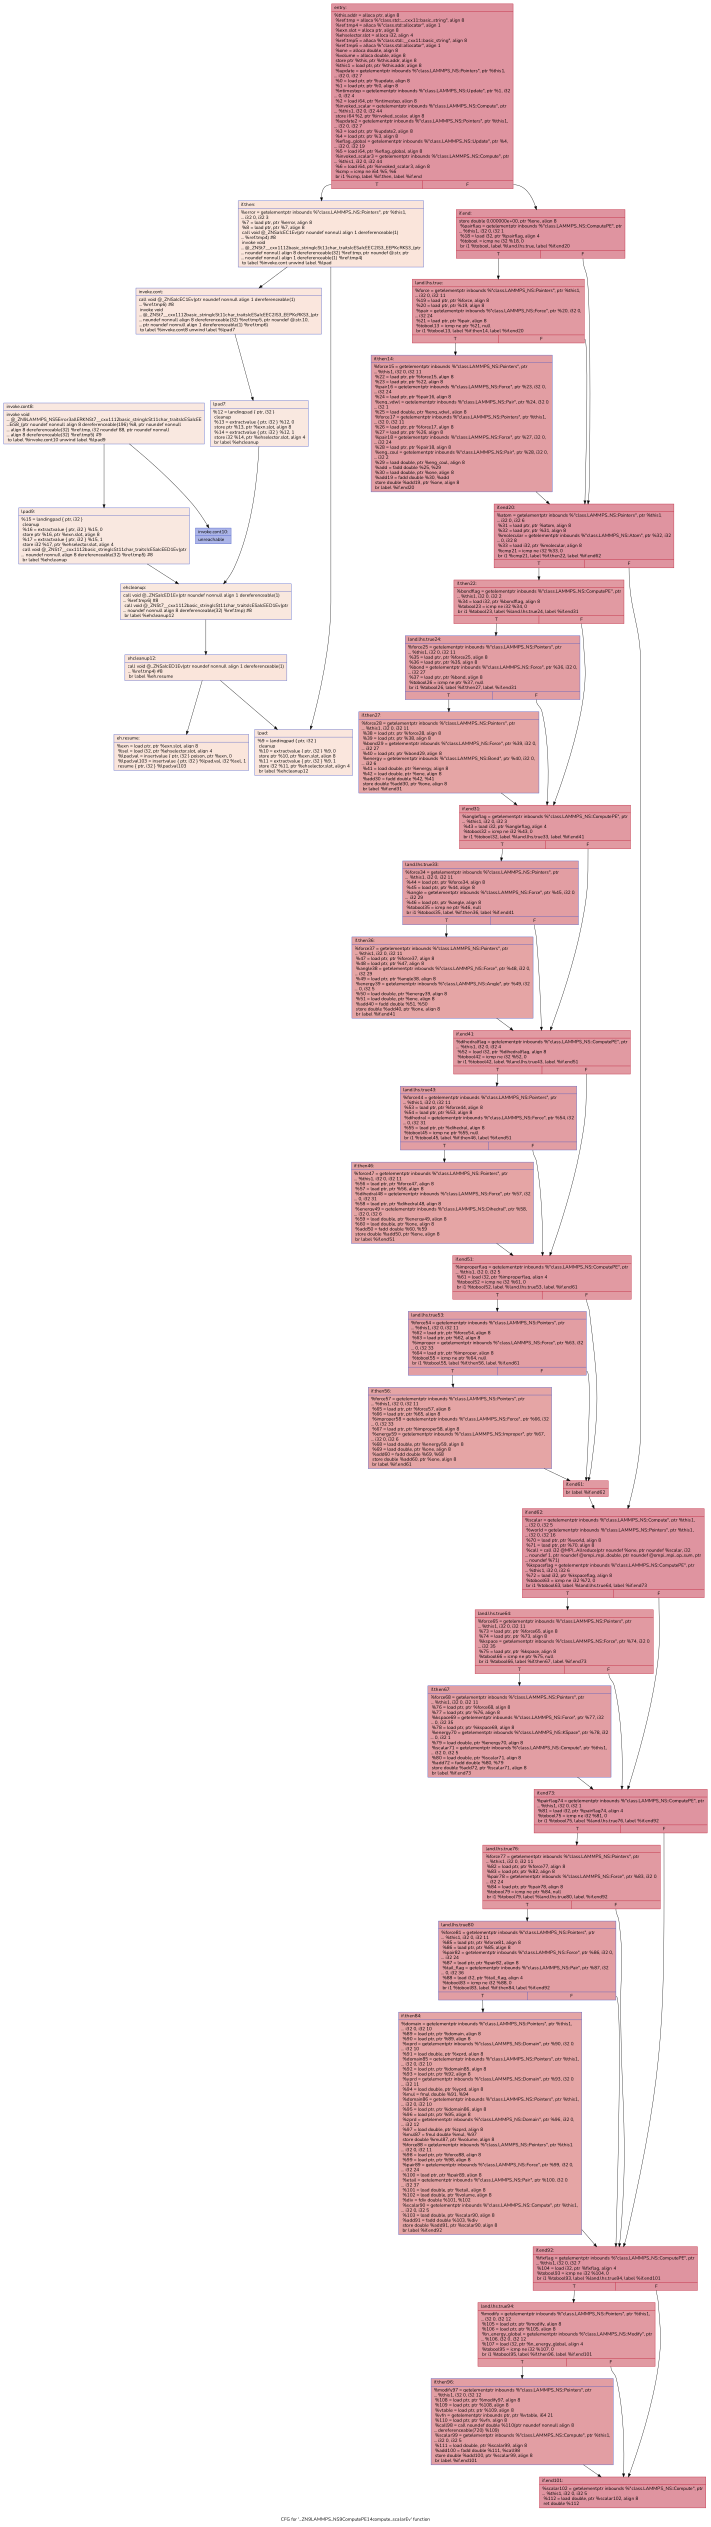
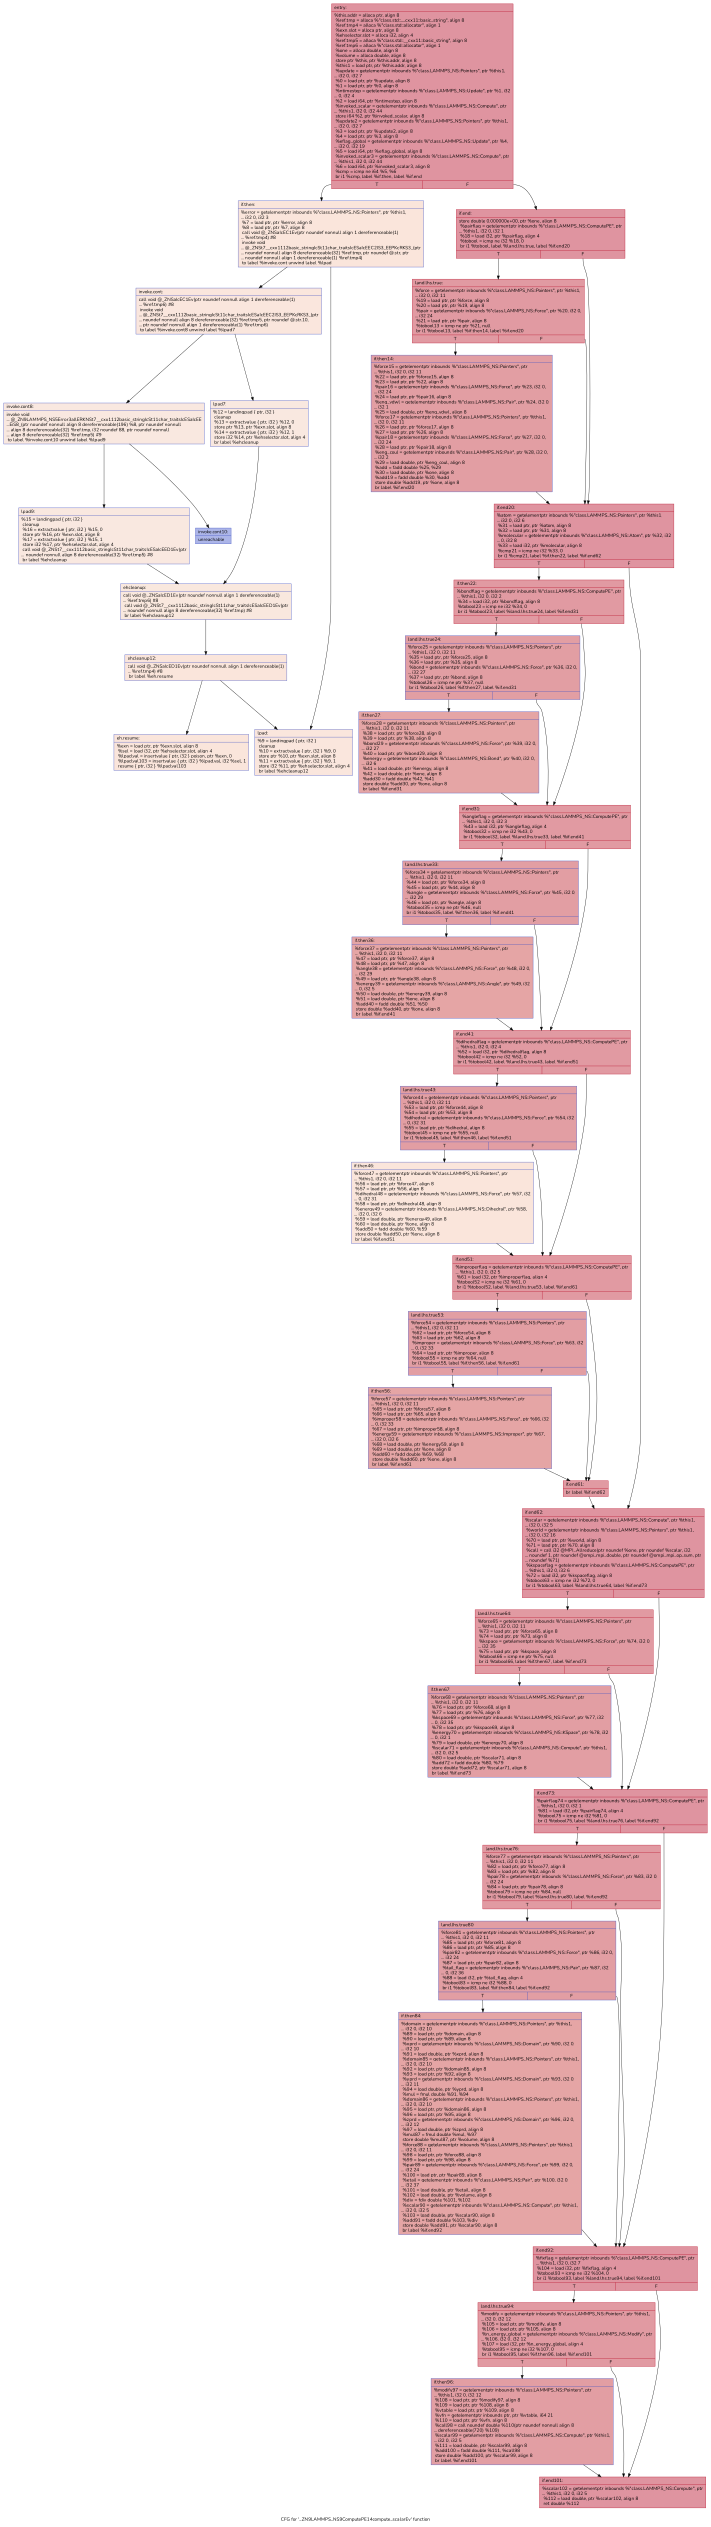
edge "invoke.cont:" -> "invoke.cont8:": added
node "if.then46:": fillcolor #c5333470 -> #f4c5ad70
